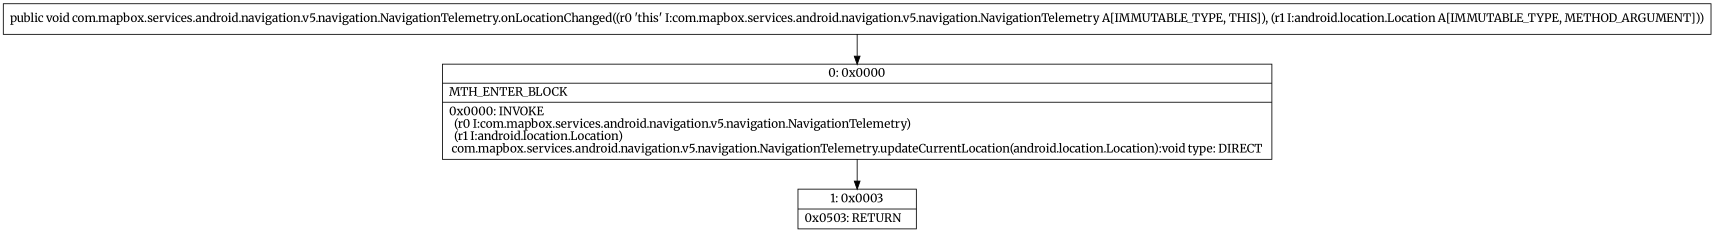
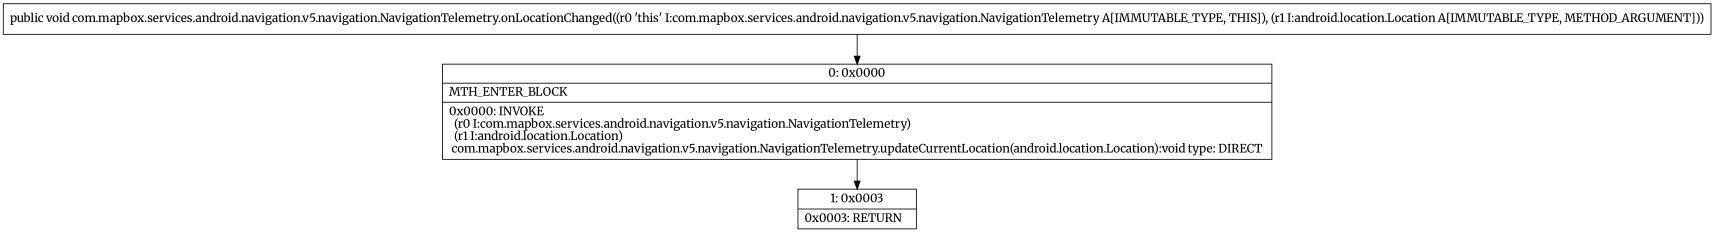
node "1: 0x0003": text "0x0503: RETURN" -> "0x0003: RETURN"
